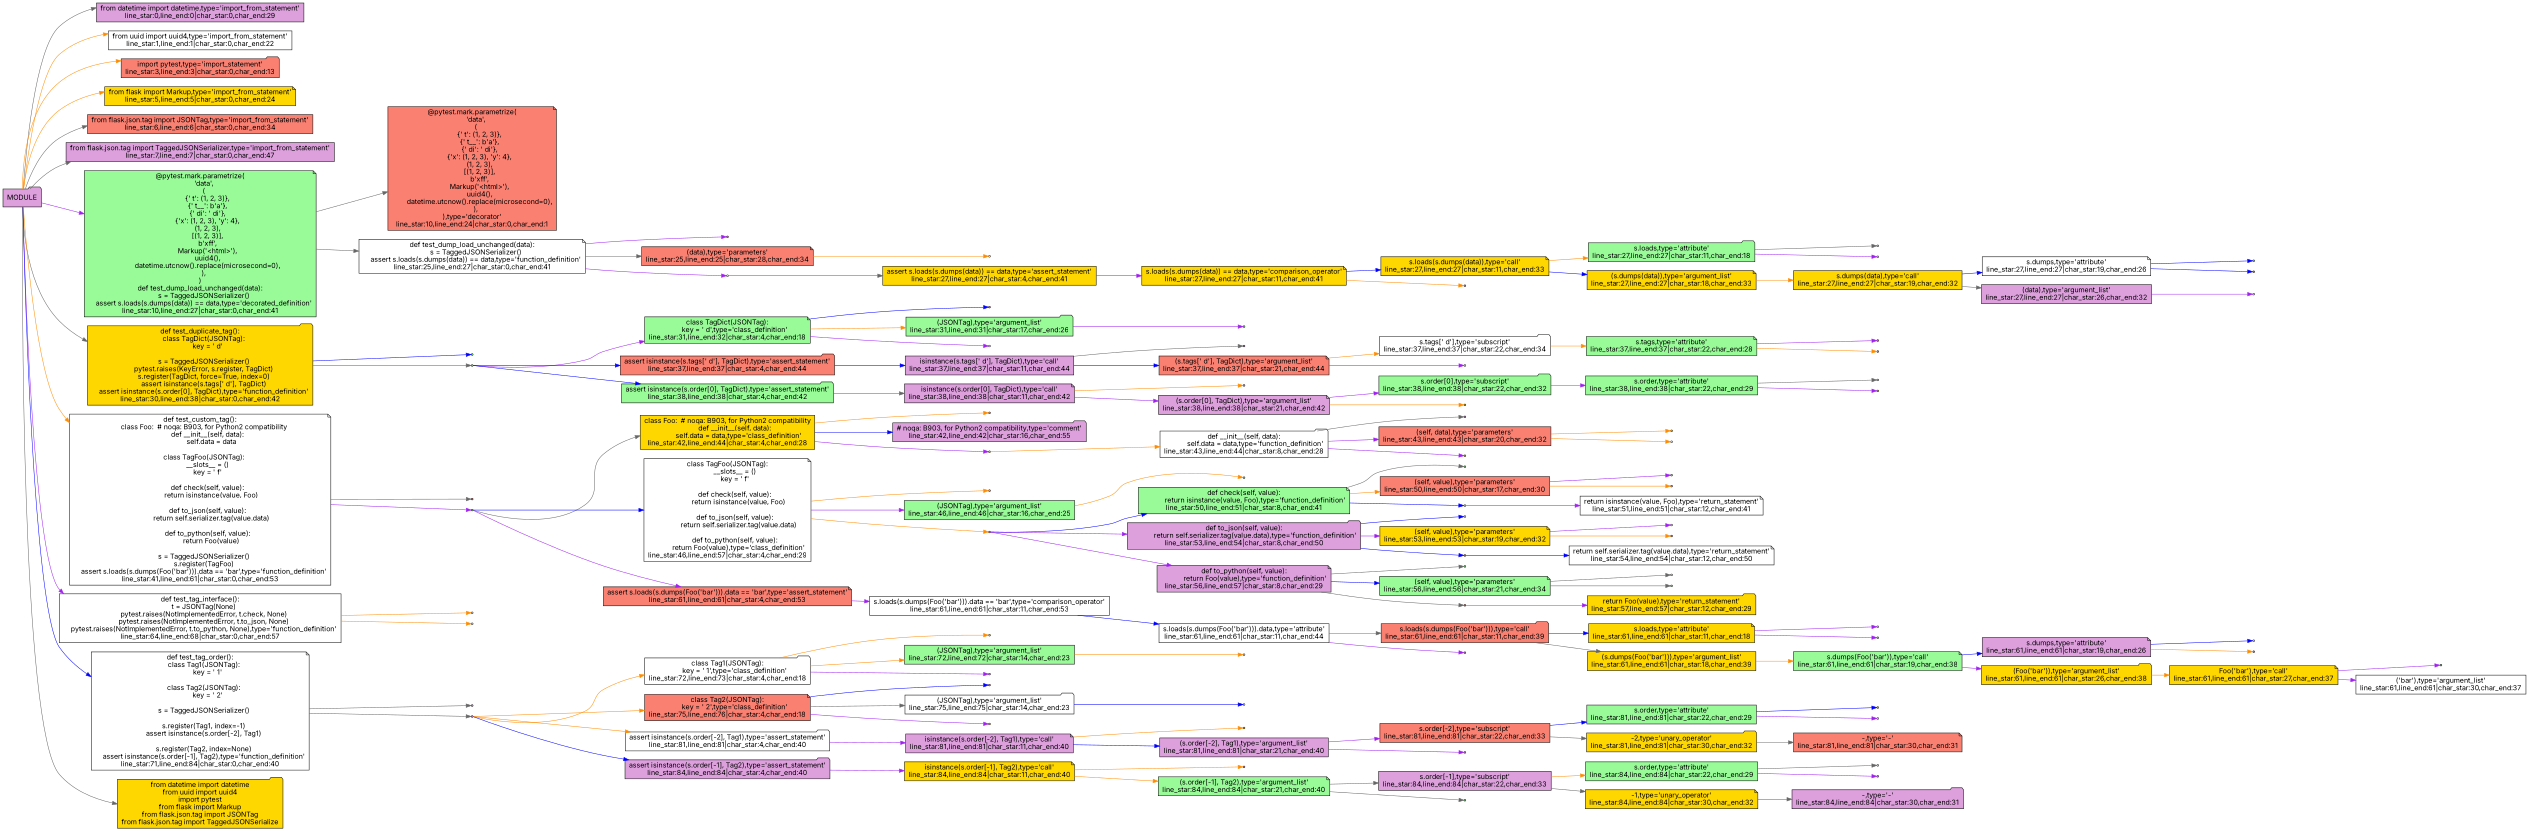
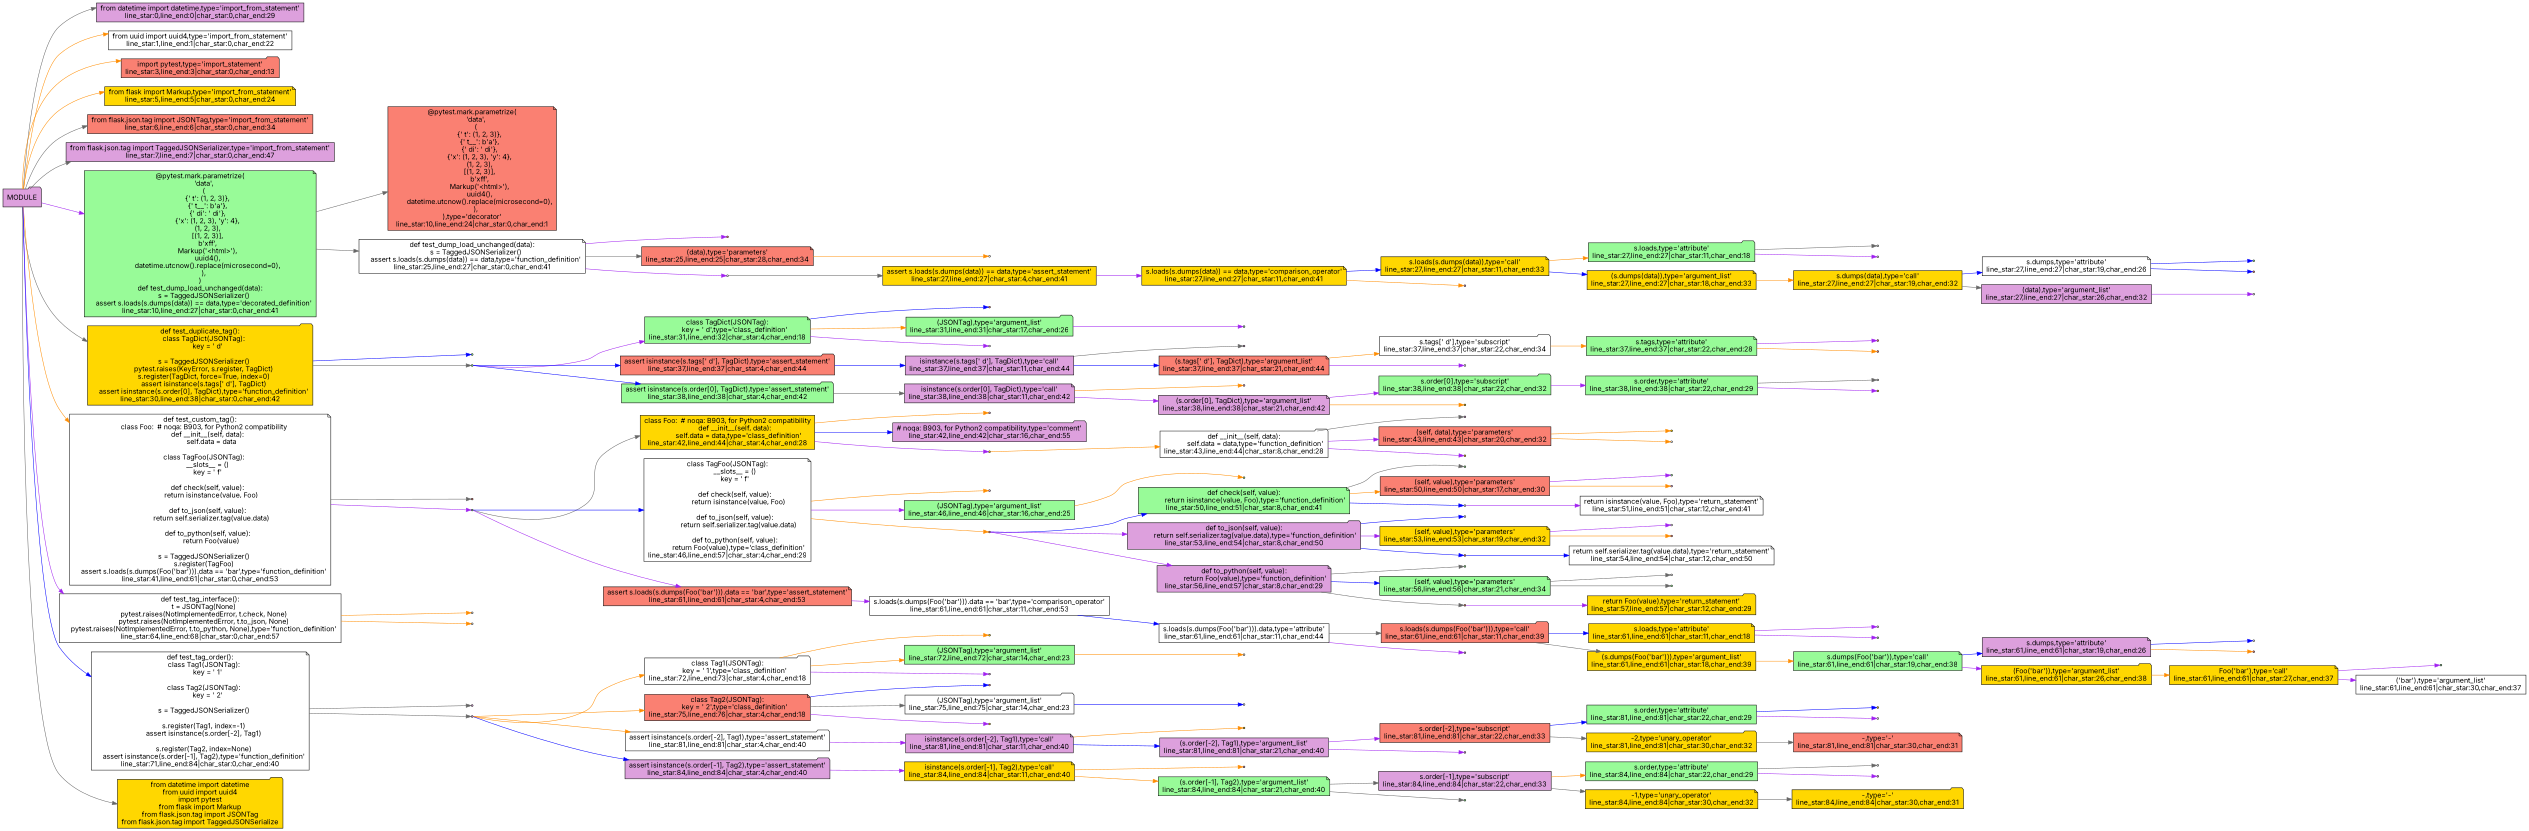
node "-,type='-' line_star:84,line_end:84|char_star:30,char_end:31": fillcolor plum -> gold
